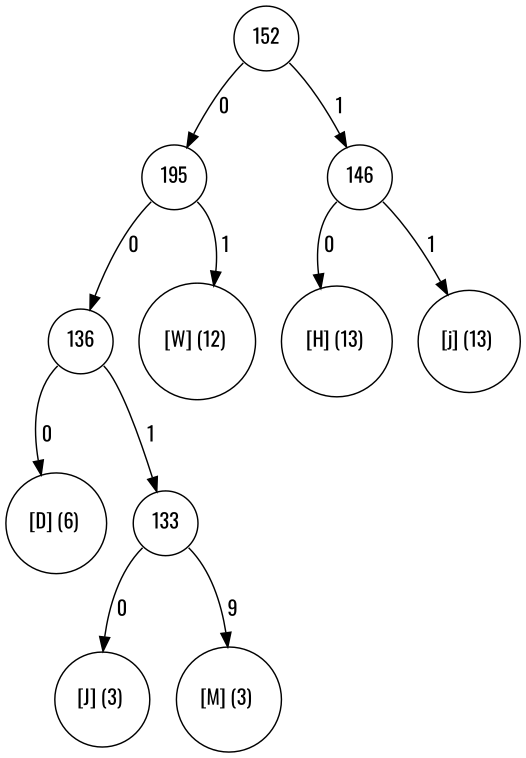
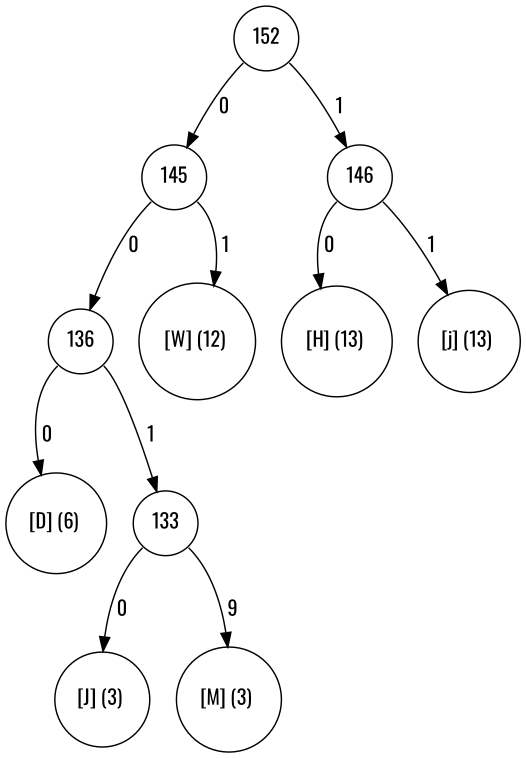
node "195": label "195" -> "145"
